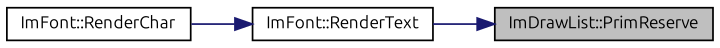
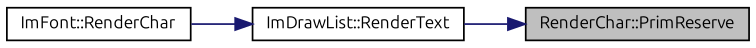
node "ImFont::RenderText": label "ImFont::RenderText" -> "ImDrawList::RenderText"
node "ImDrawList::PrimReserve": label "ImDrawList::PrimReserve" -> "RenderChar::PrimReserve"
